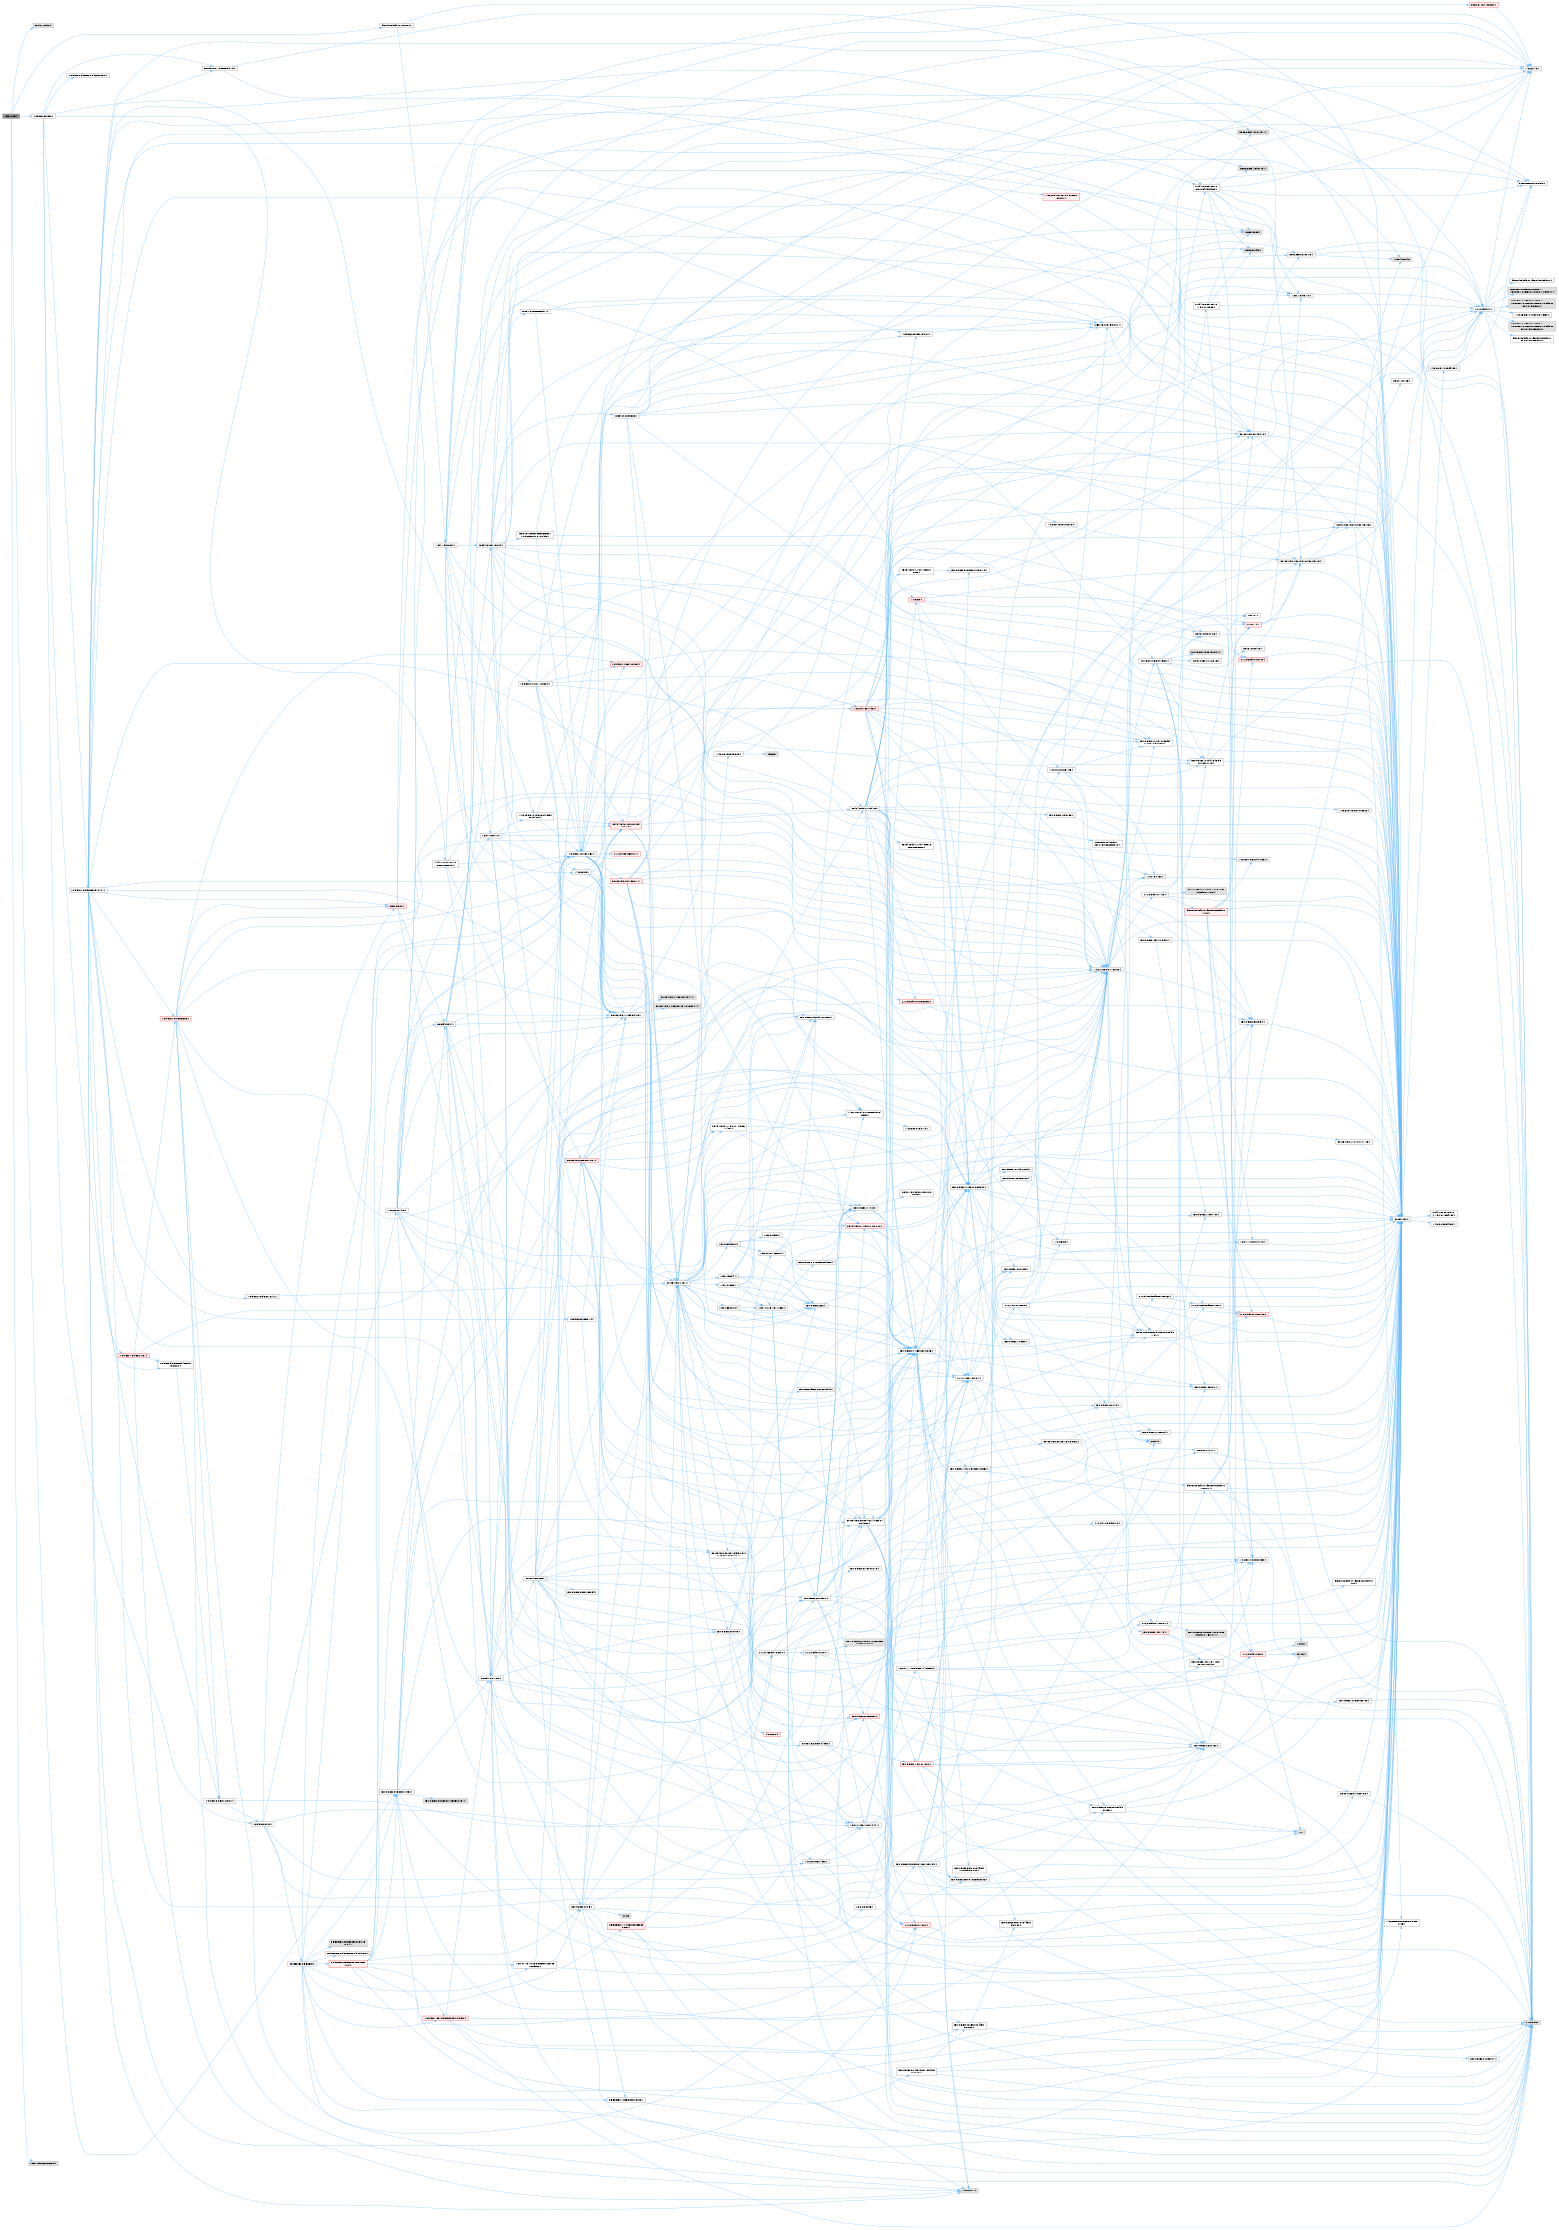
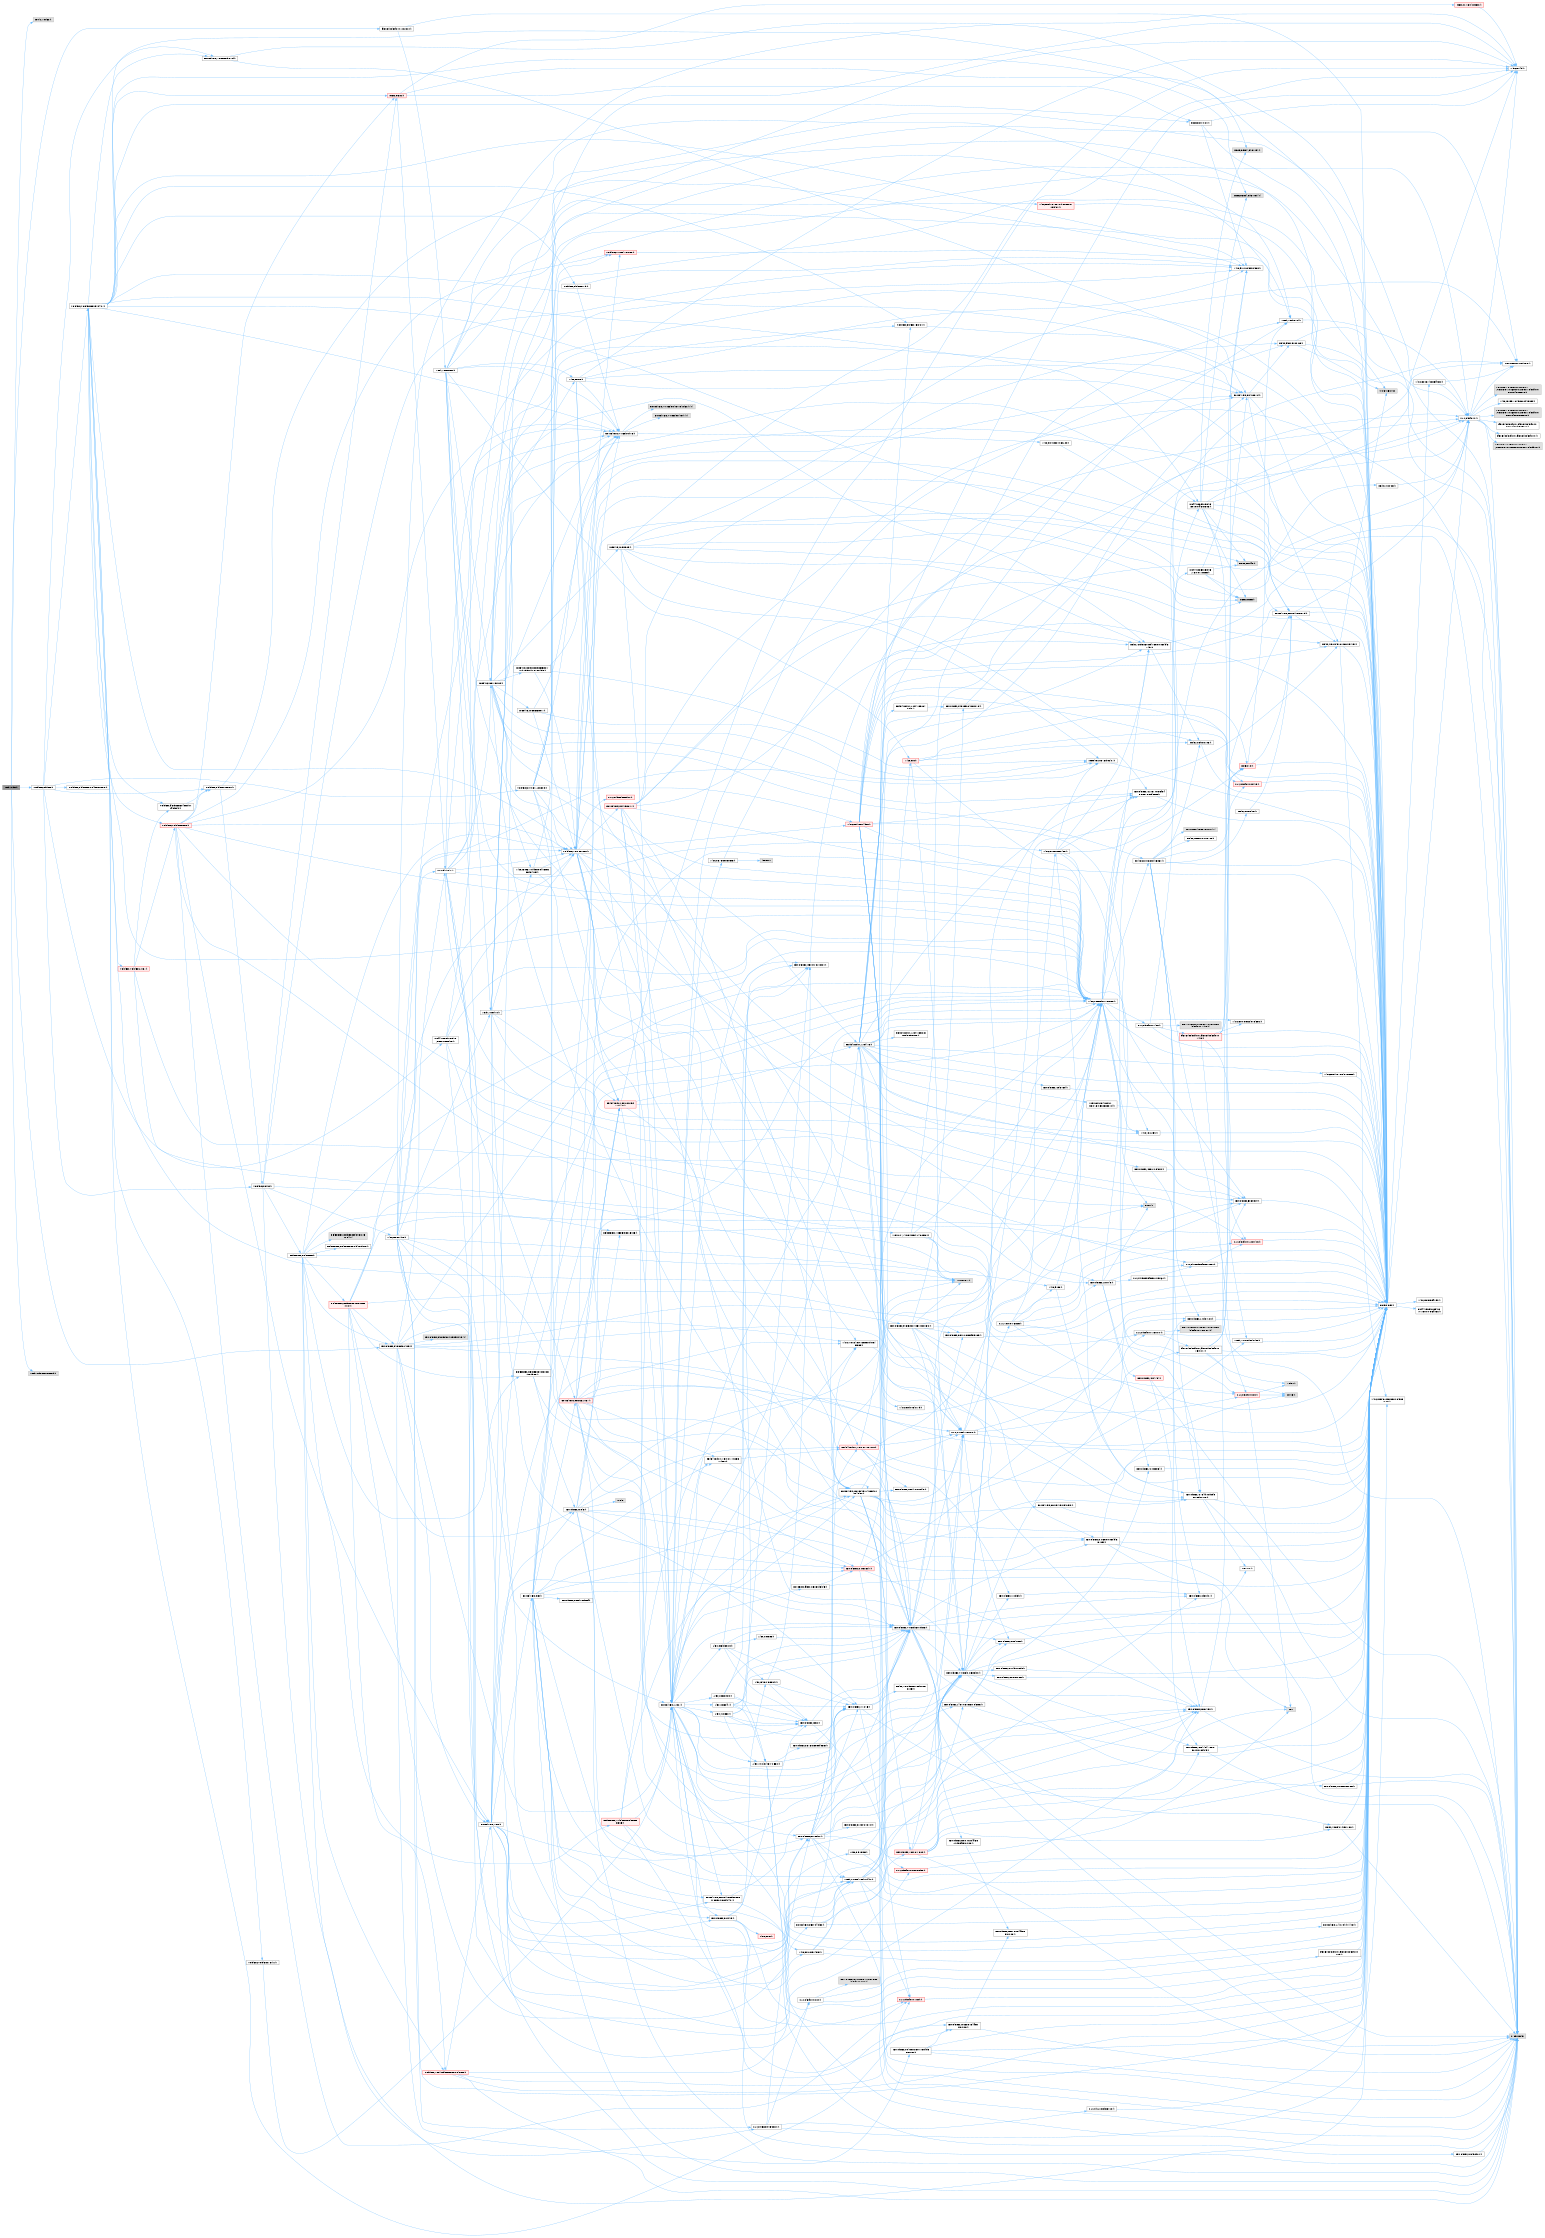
node "Containers/IsContiguousContainer.h": label "Containers/IsContiguousContainer.h" -> "Containers/ContainersFwd.h"
node "Templates/IsPolymorphic.h": added
node "MemoryLayout/DelegateInstance Interface.h": label "MemoryLayout/DelegateInstance Interface.h" -> "Delegates/DelegateInstance Interface.h"
